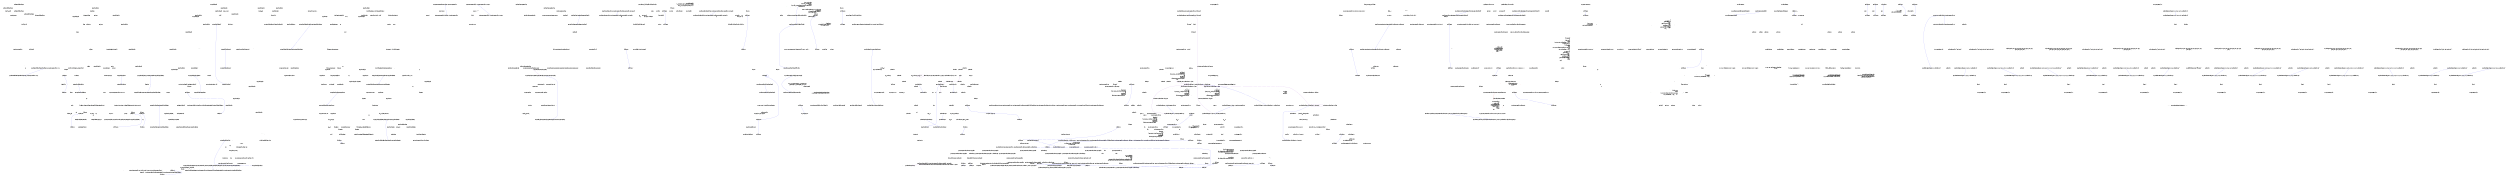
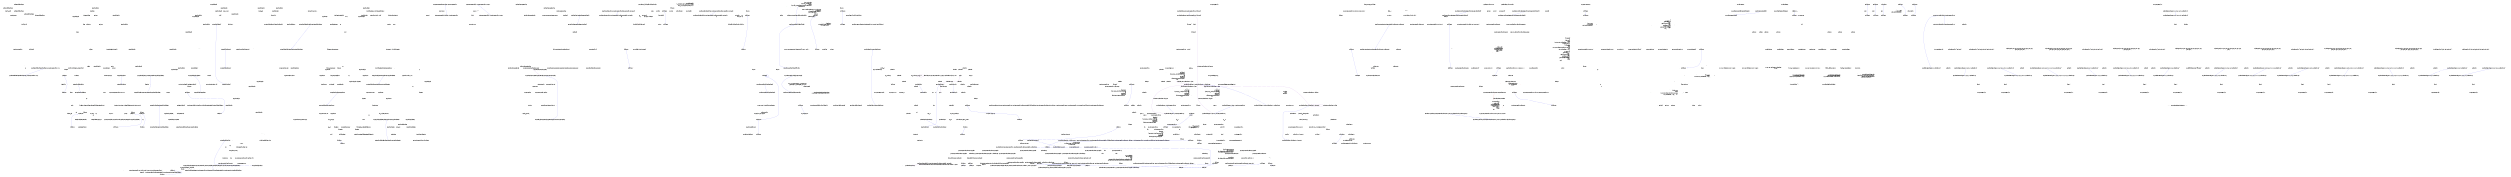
node "Exit CommandLine.Parser.Dispose()": removed
